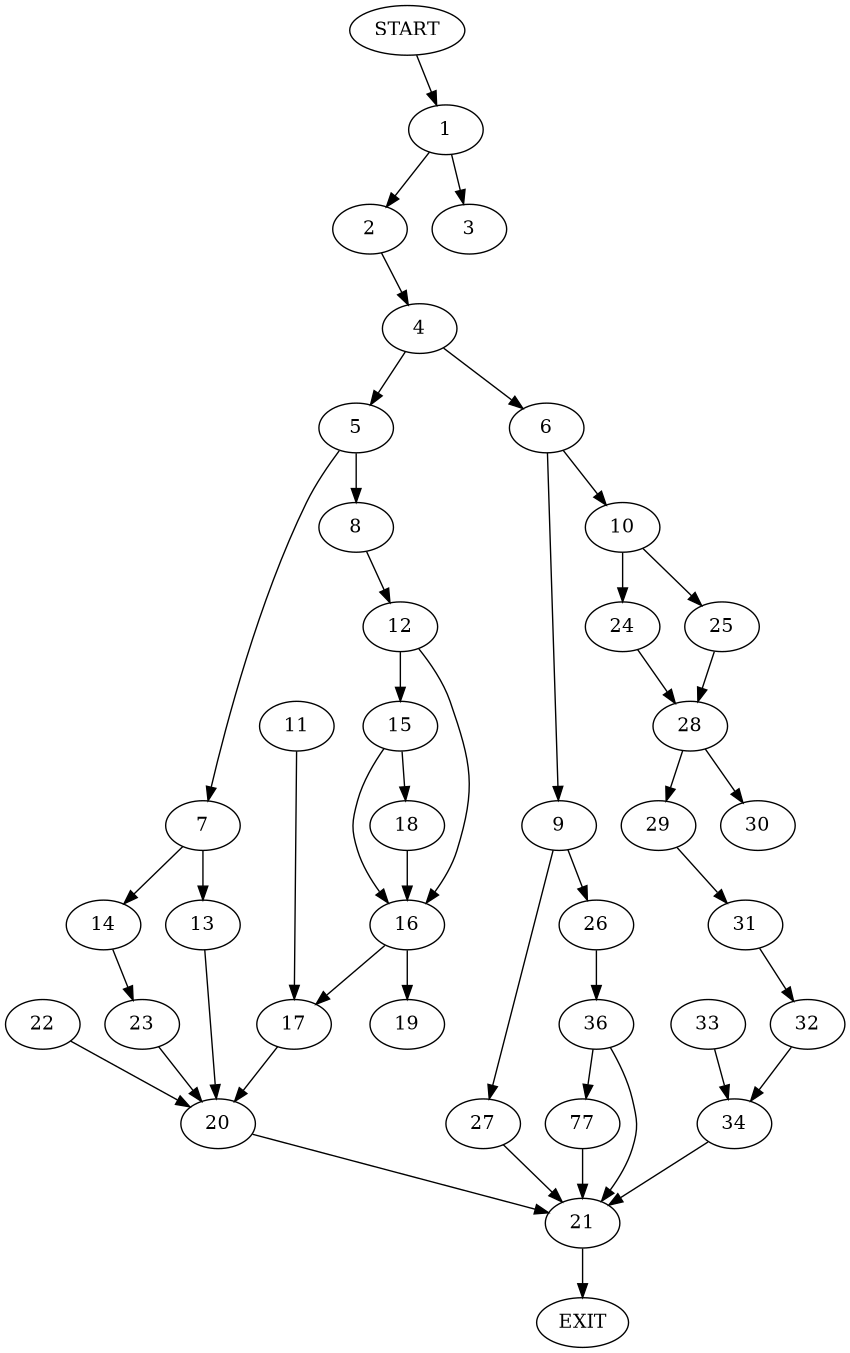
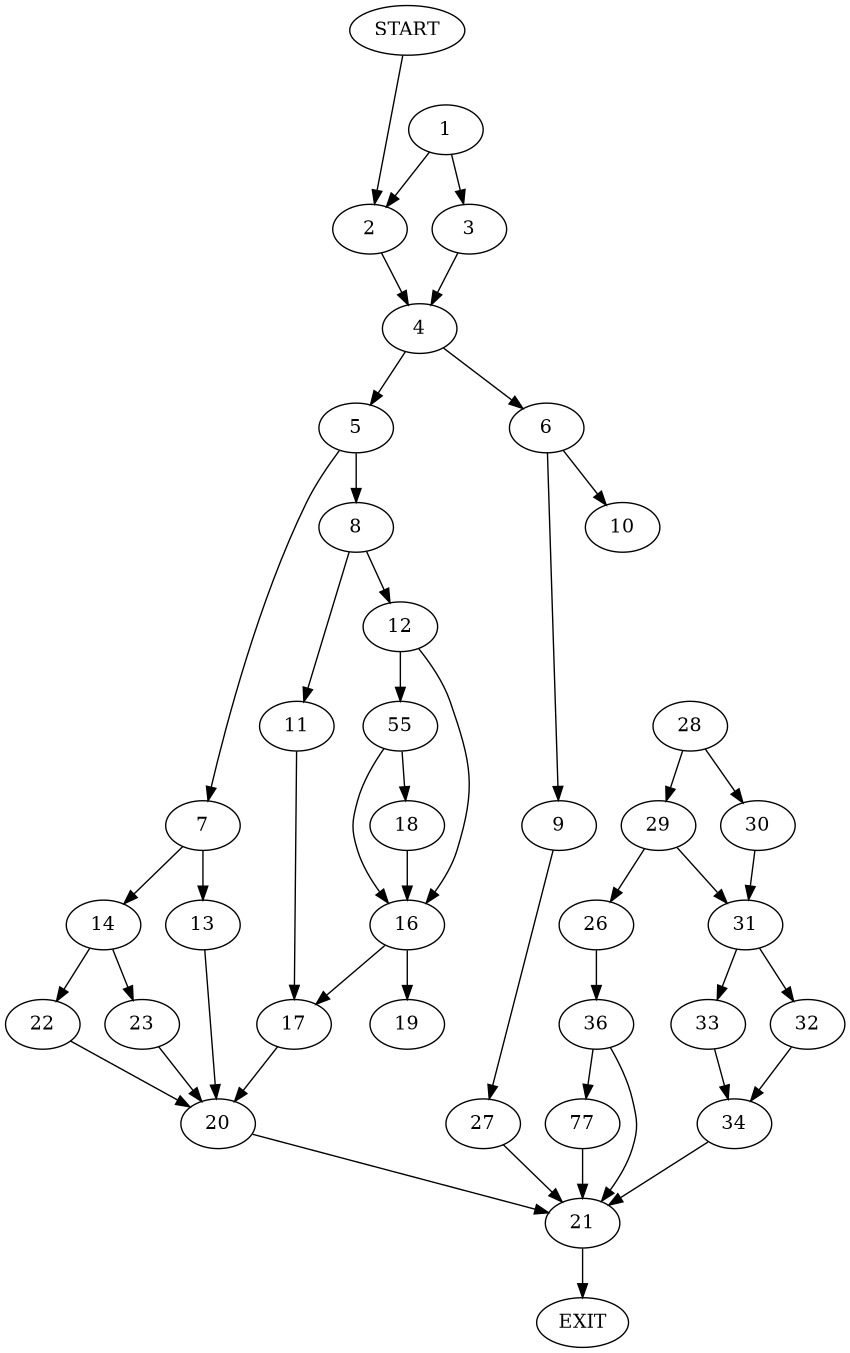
edge "START" -> "1": now "START" -> "2"
edge "3" -> "4": added
edge "8" -> "11": added
node "24": removed
node "25": removed
node "15": label "15" -> "55"
edge "30" -> "31": added
edge "9" -> "26": now "29" -> "26"
edge "31" -> "33": added
edge "14" -> "22": added
